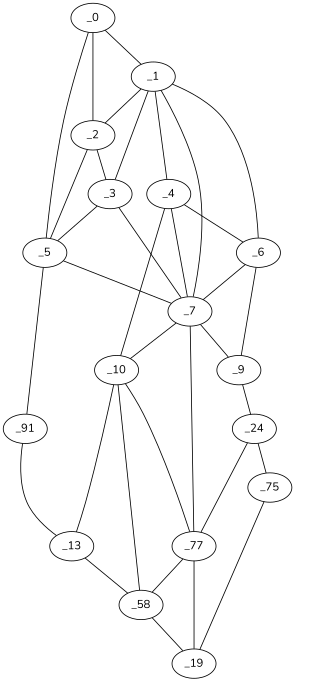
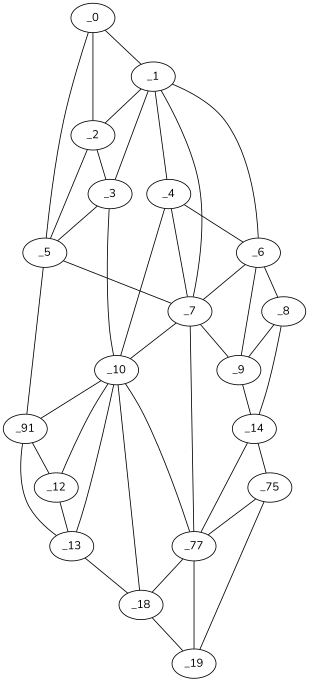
edge "_3" -- "_7": now "_3" -- "_10"
node "_8": added
edge "_10" -- "_91": added
node "_24": label "_24" -> "_14"
node "_12": added
edge "_75" -- "_77": added
node "_58": label "_58" -> "_18"
